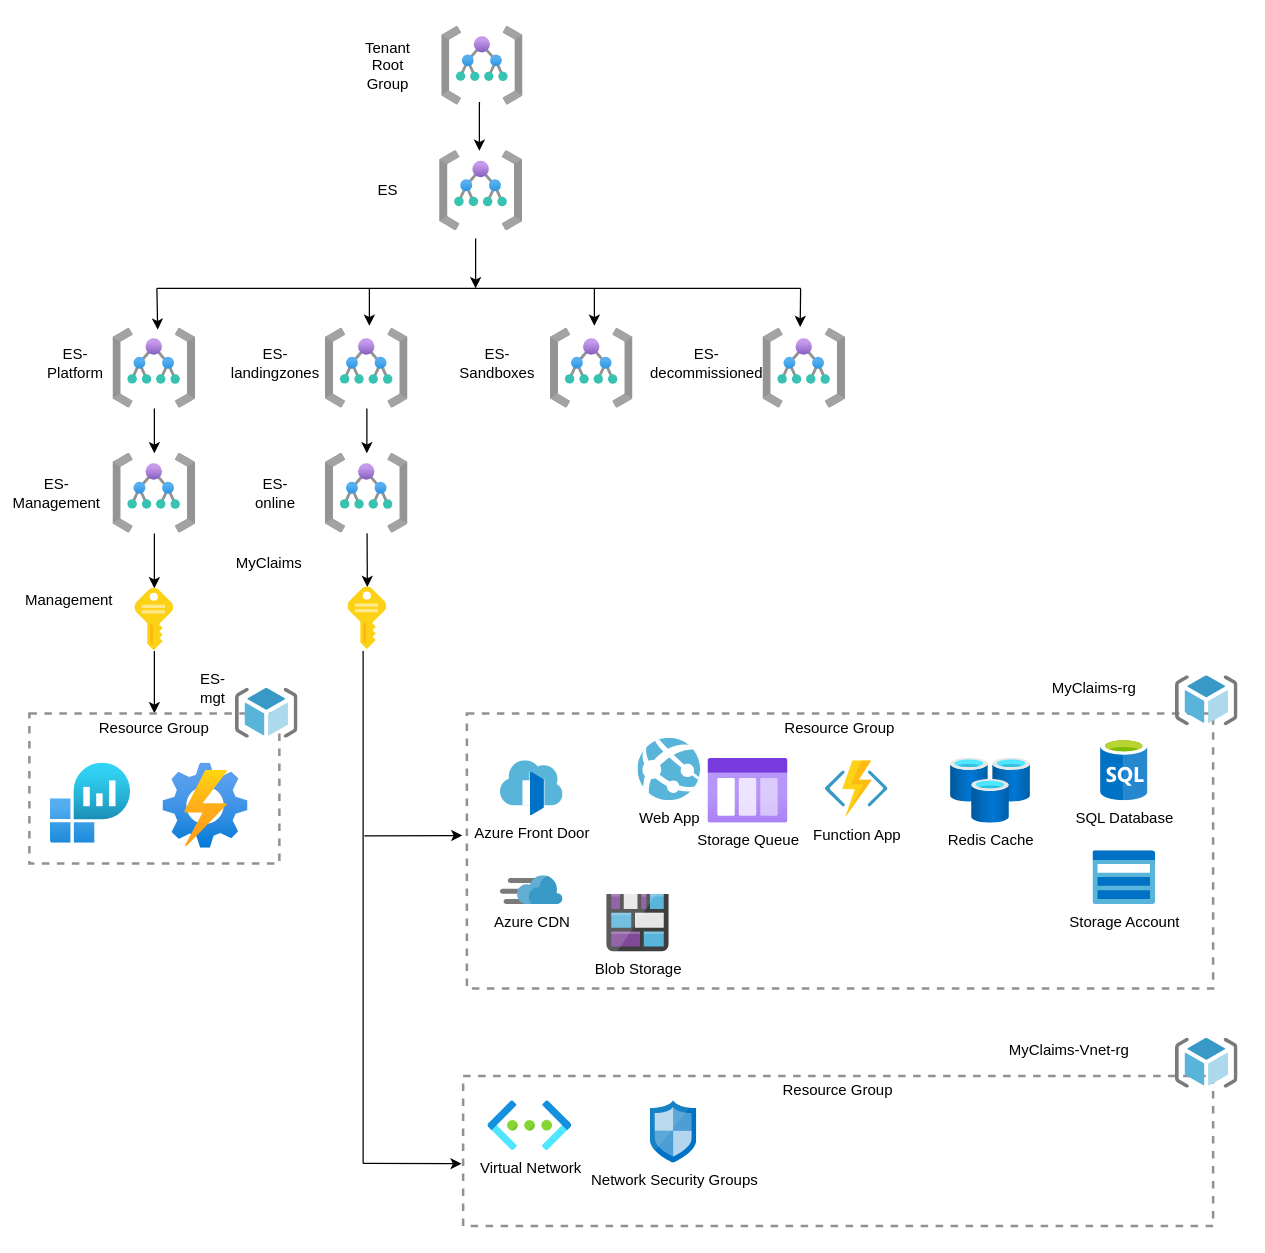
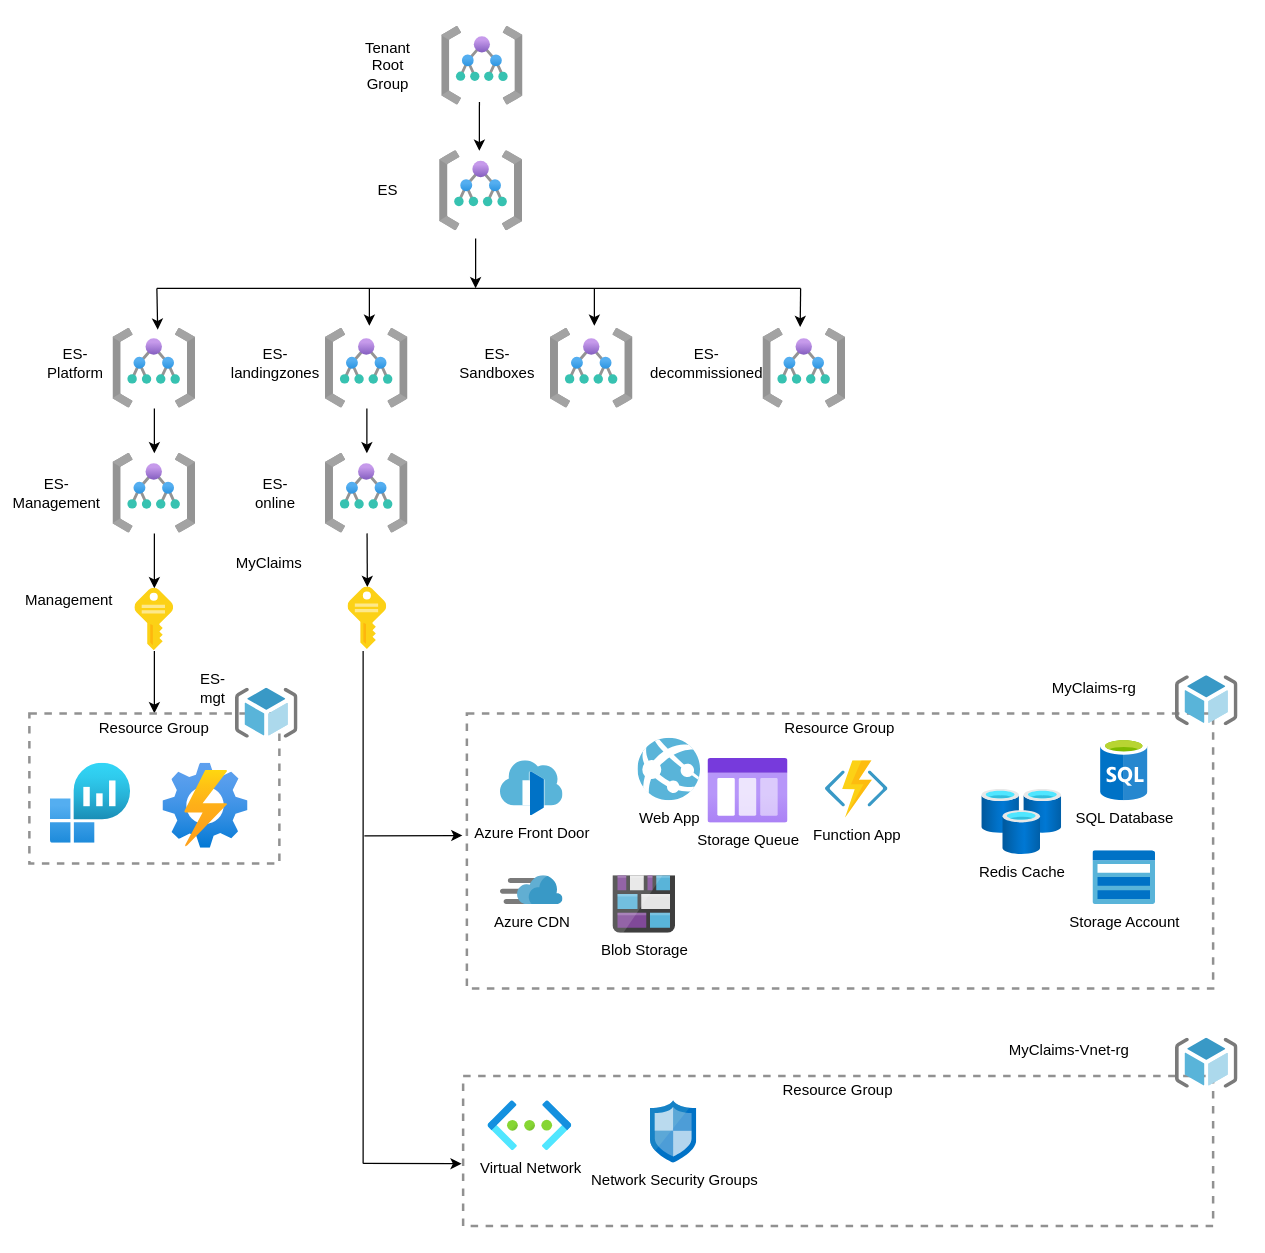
node "Redis Cache": moved (991, 791) -> (1022, 822)
node "Blob Storage": moved (638, 923) -> (644, 904)
